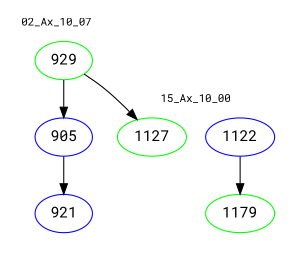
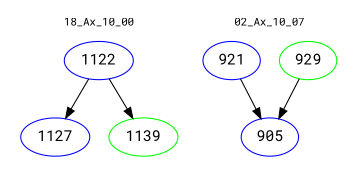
edge "929" -> "1127": now "1122" -> "1127"
cluster "15_Ax_10_00": label "15_Ax_10_00" -> "18_Ax_10_00"
node "1127": color green -> blue
edge "905" -> "921": reversed
node "1179": label "1179" -> "1139"
